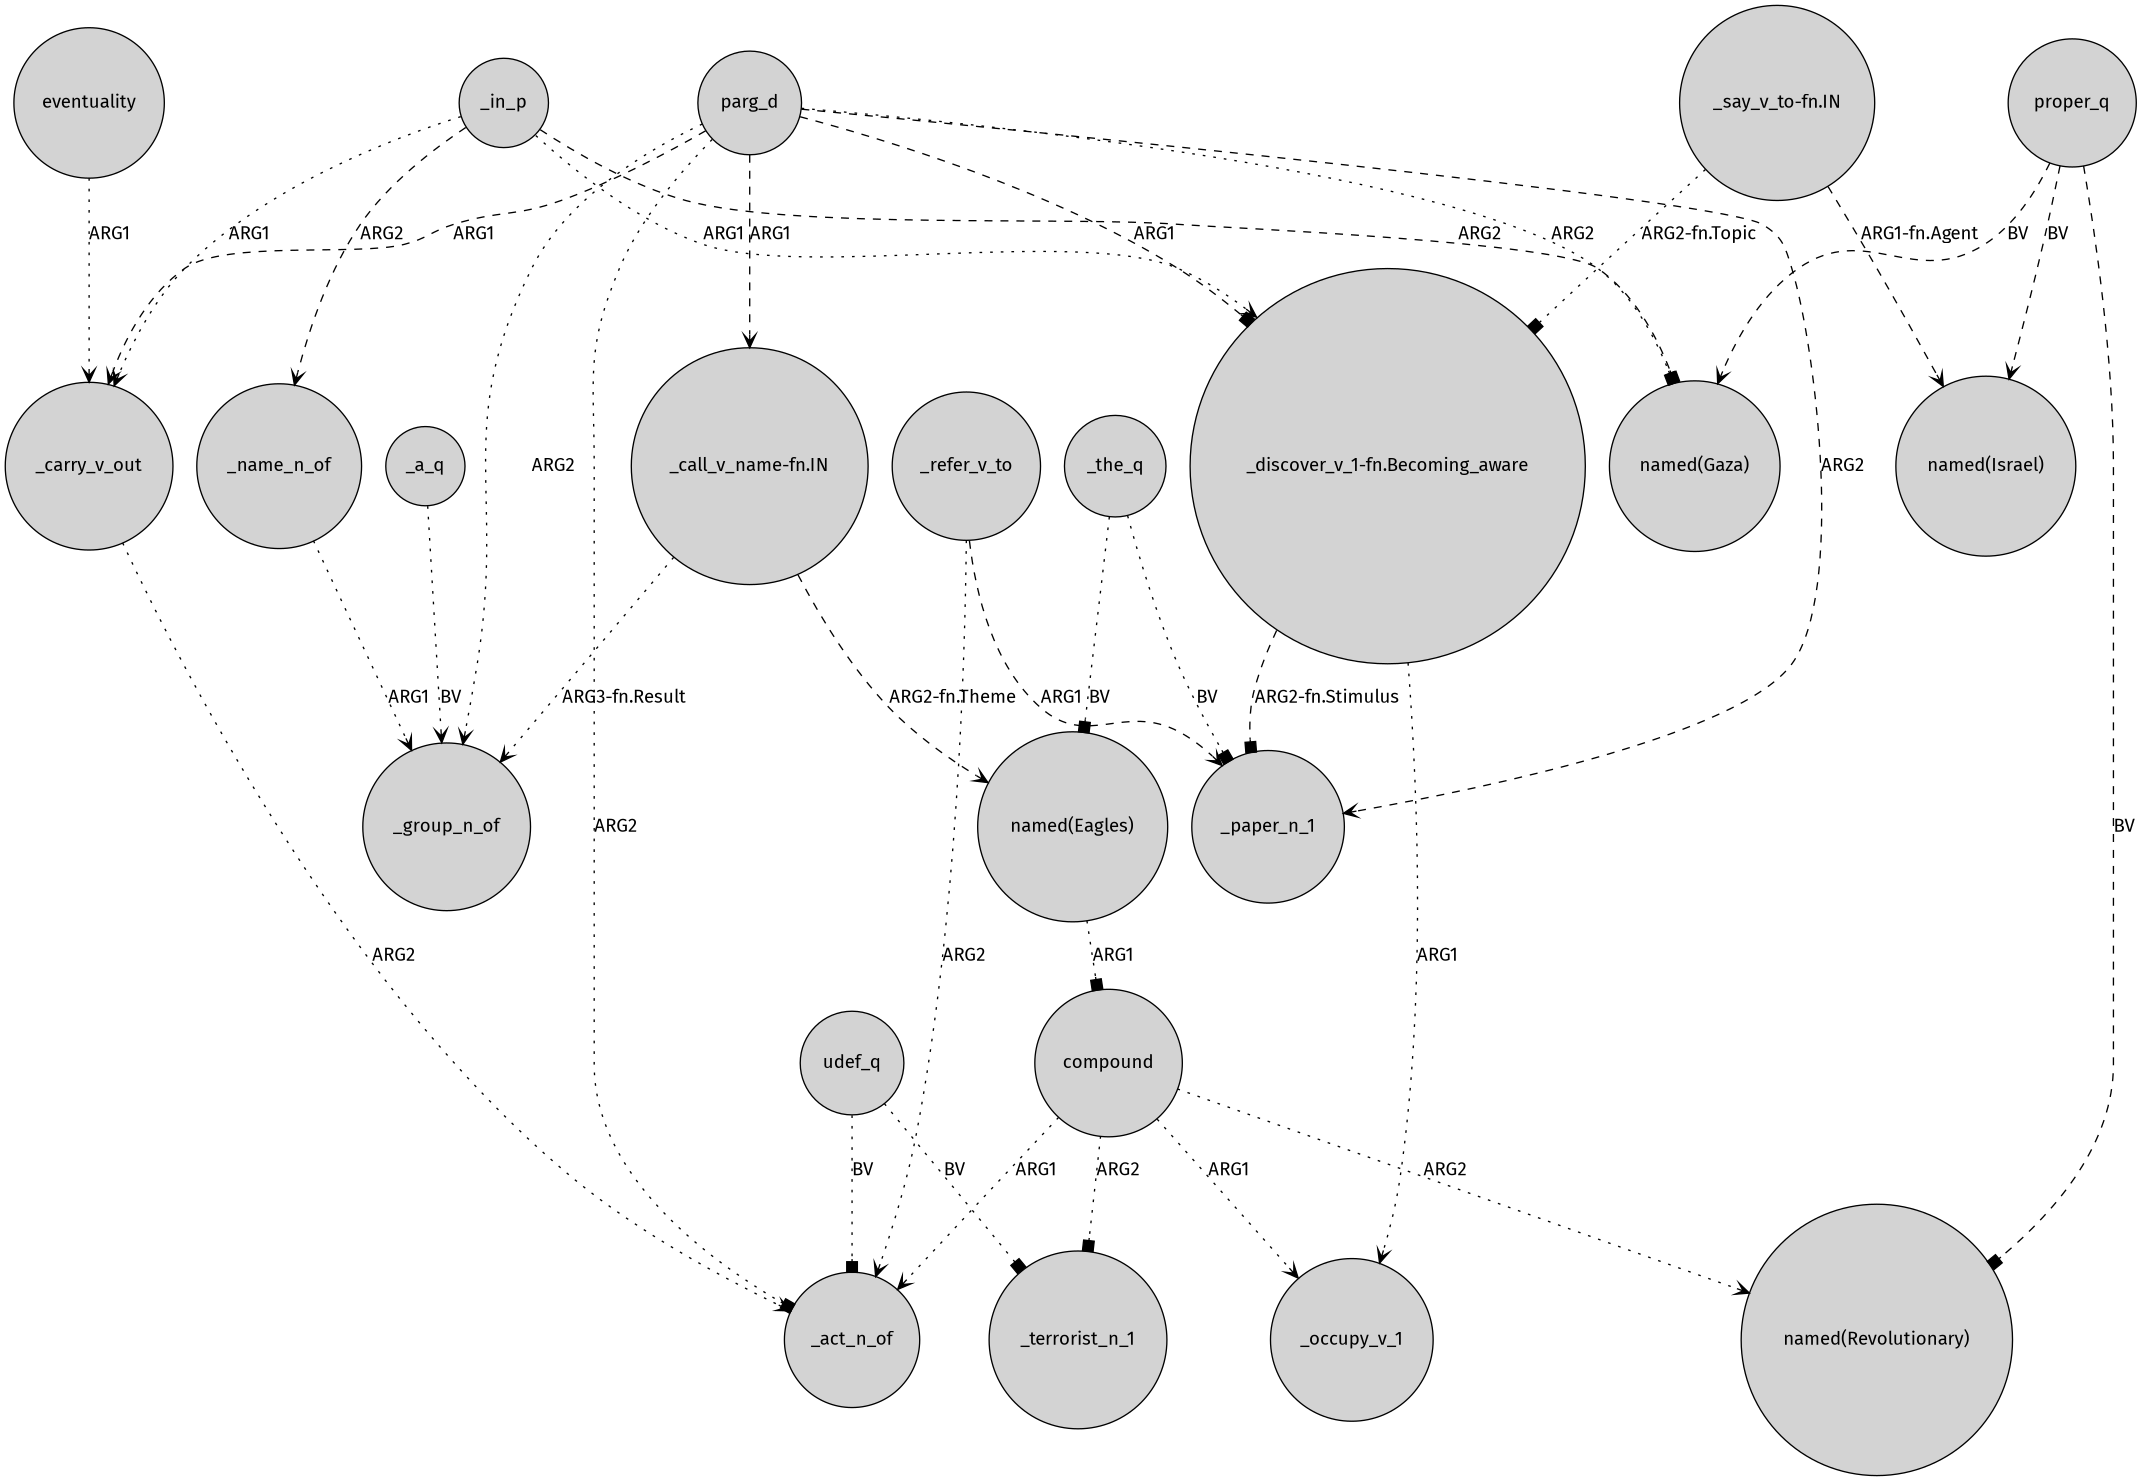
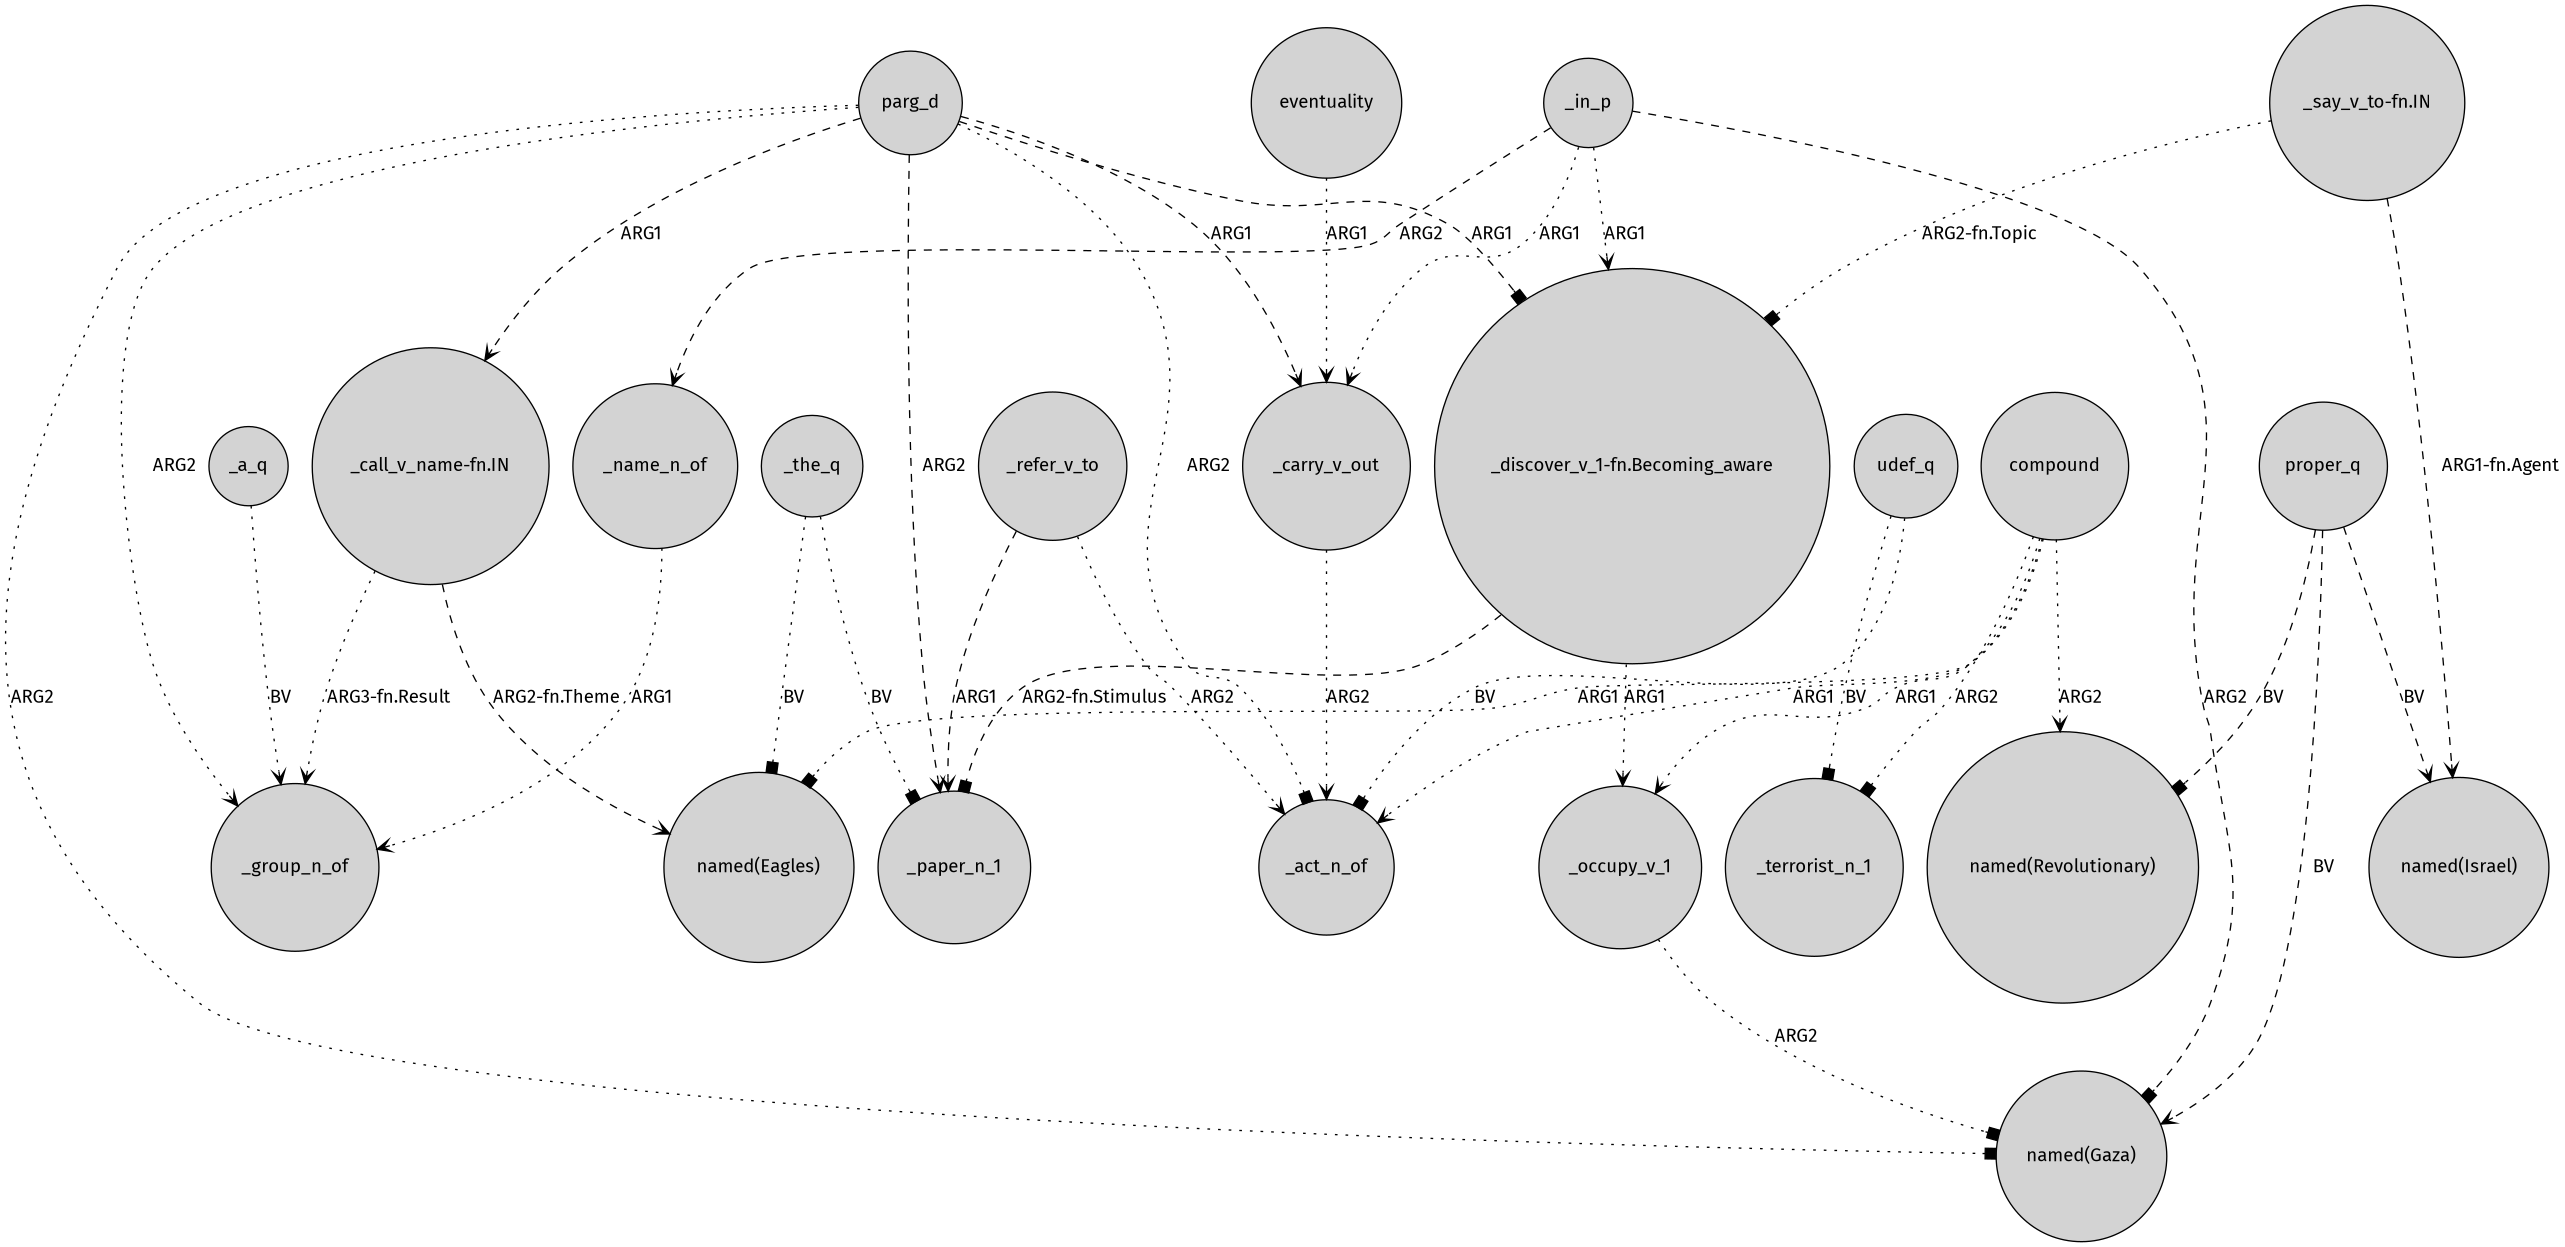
edge "named(Eagles)" -> "compound": reversed
edge "_occupy_v_1" -> "named(Gaza)": added, label "ARG2"
